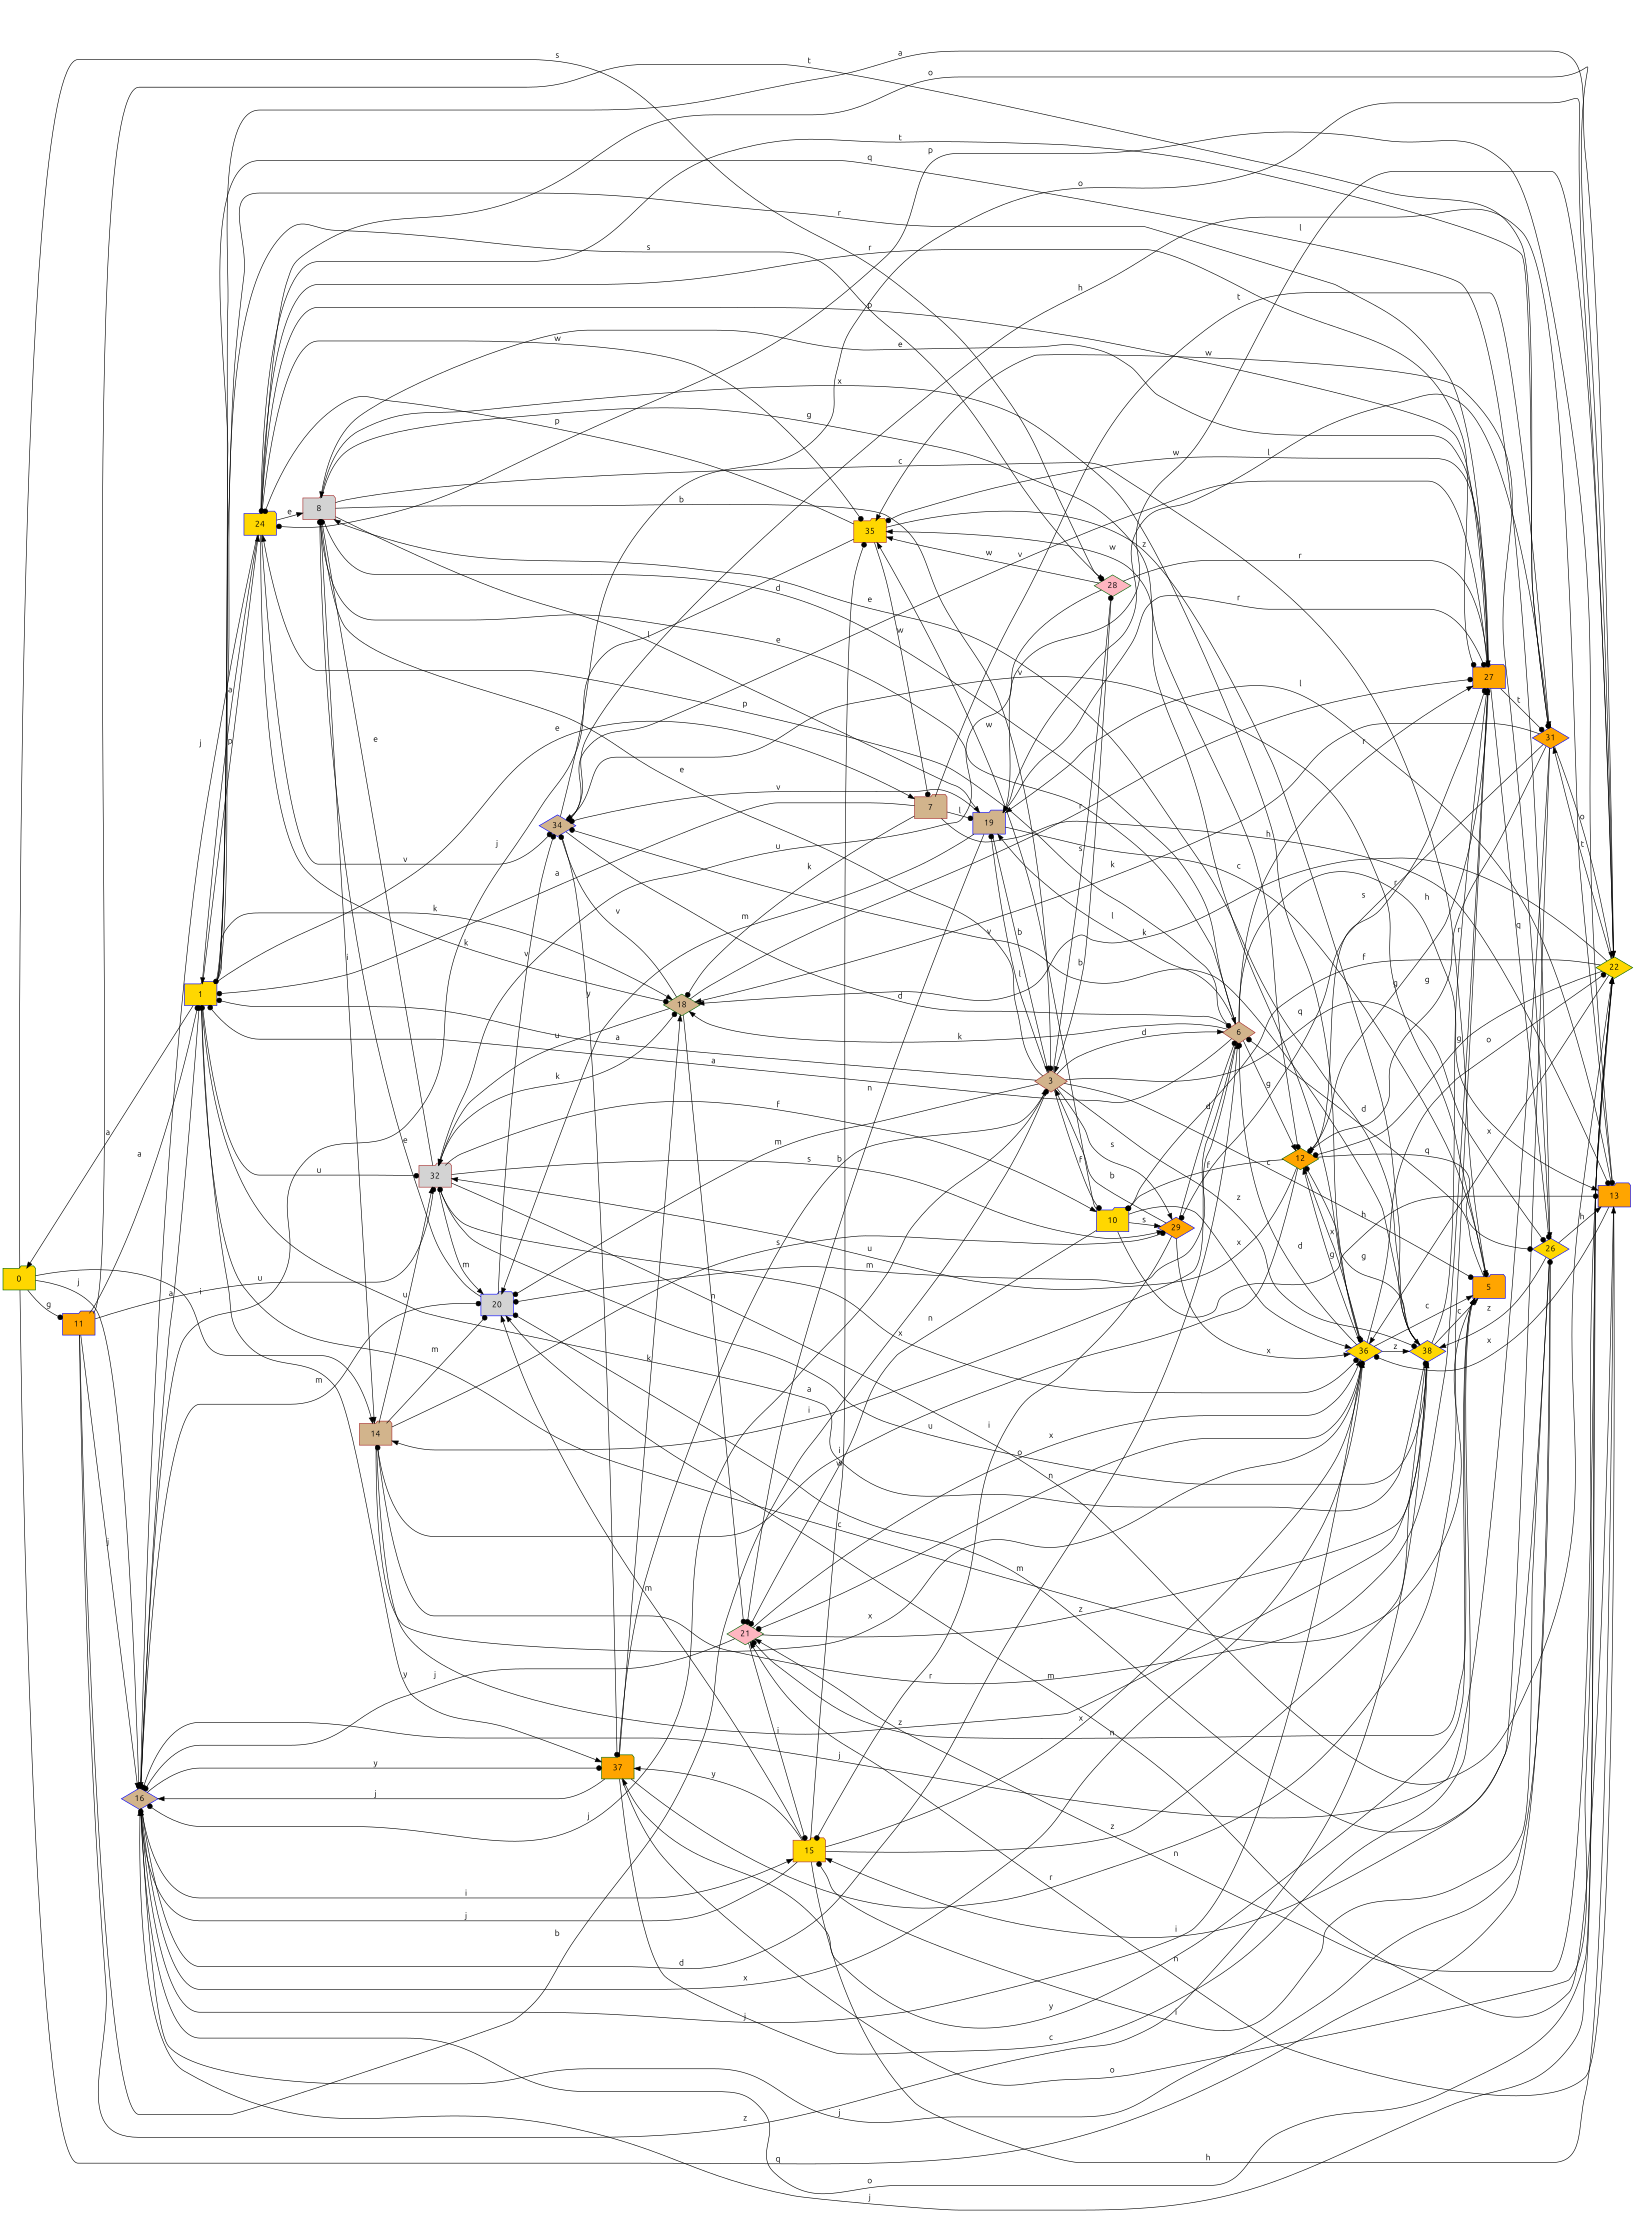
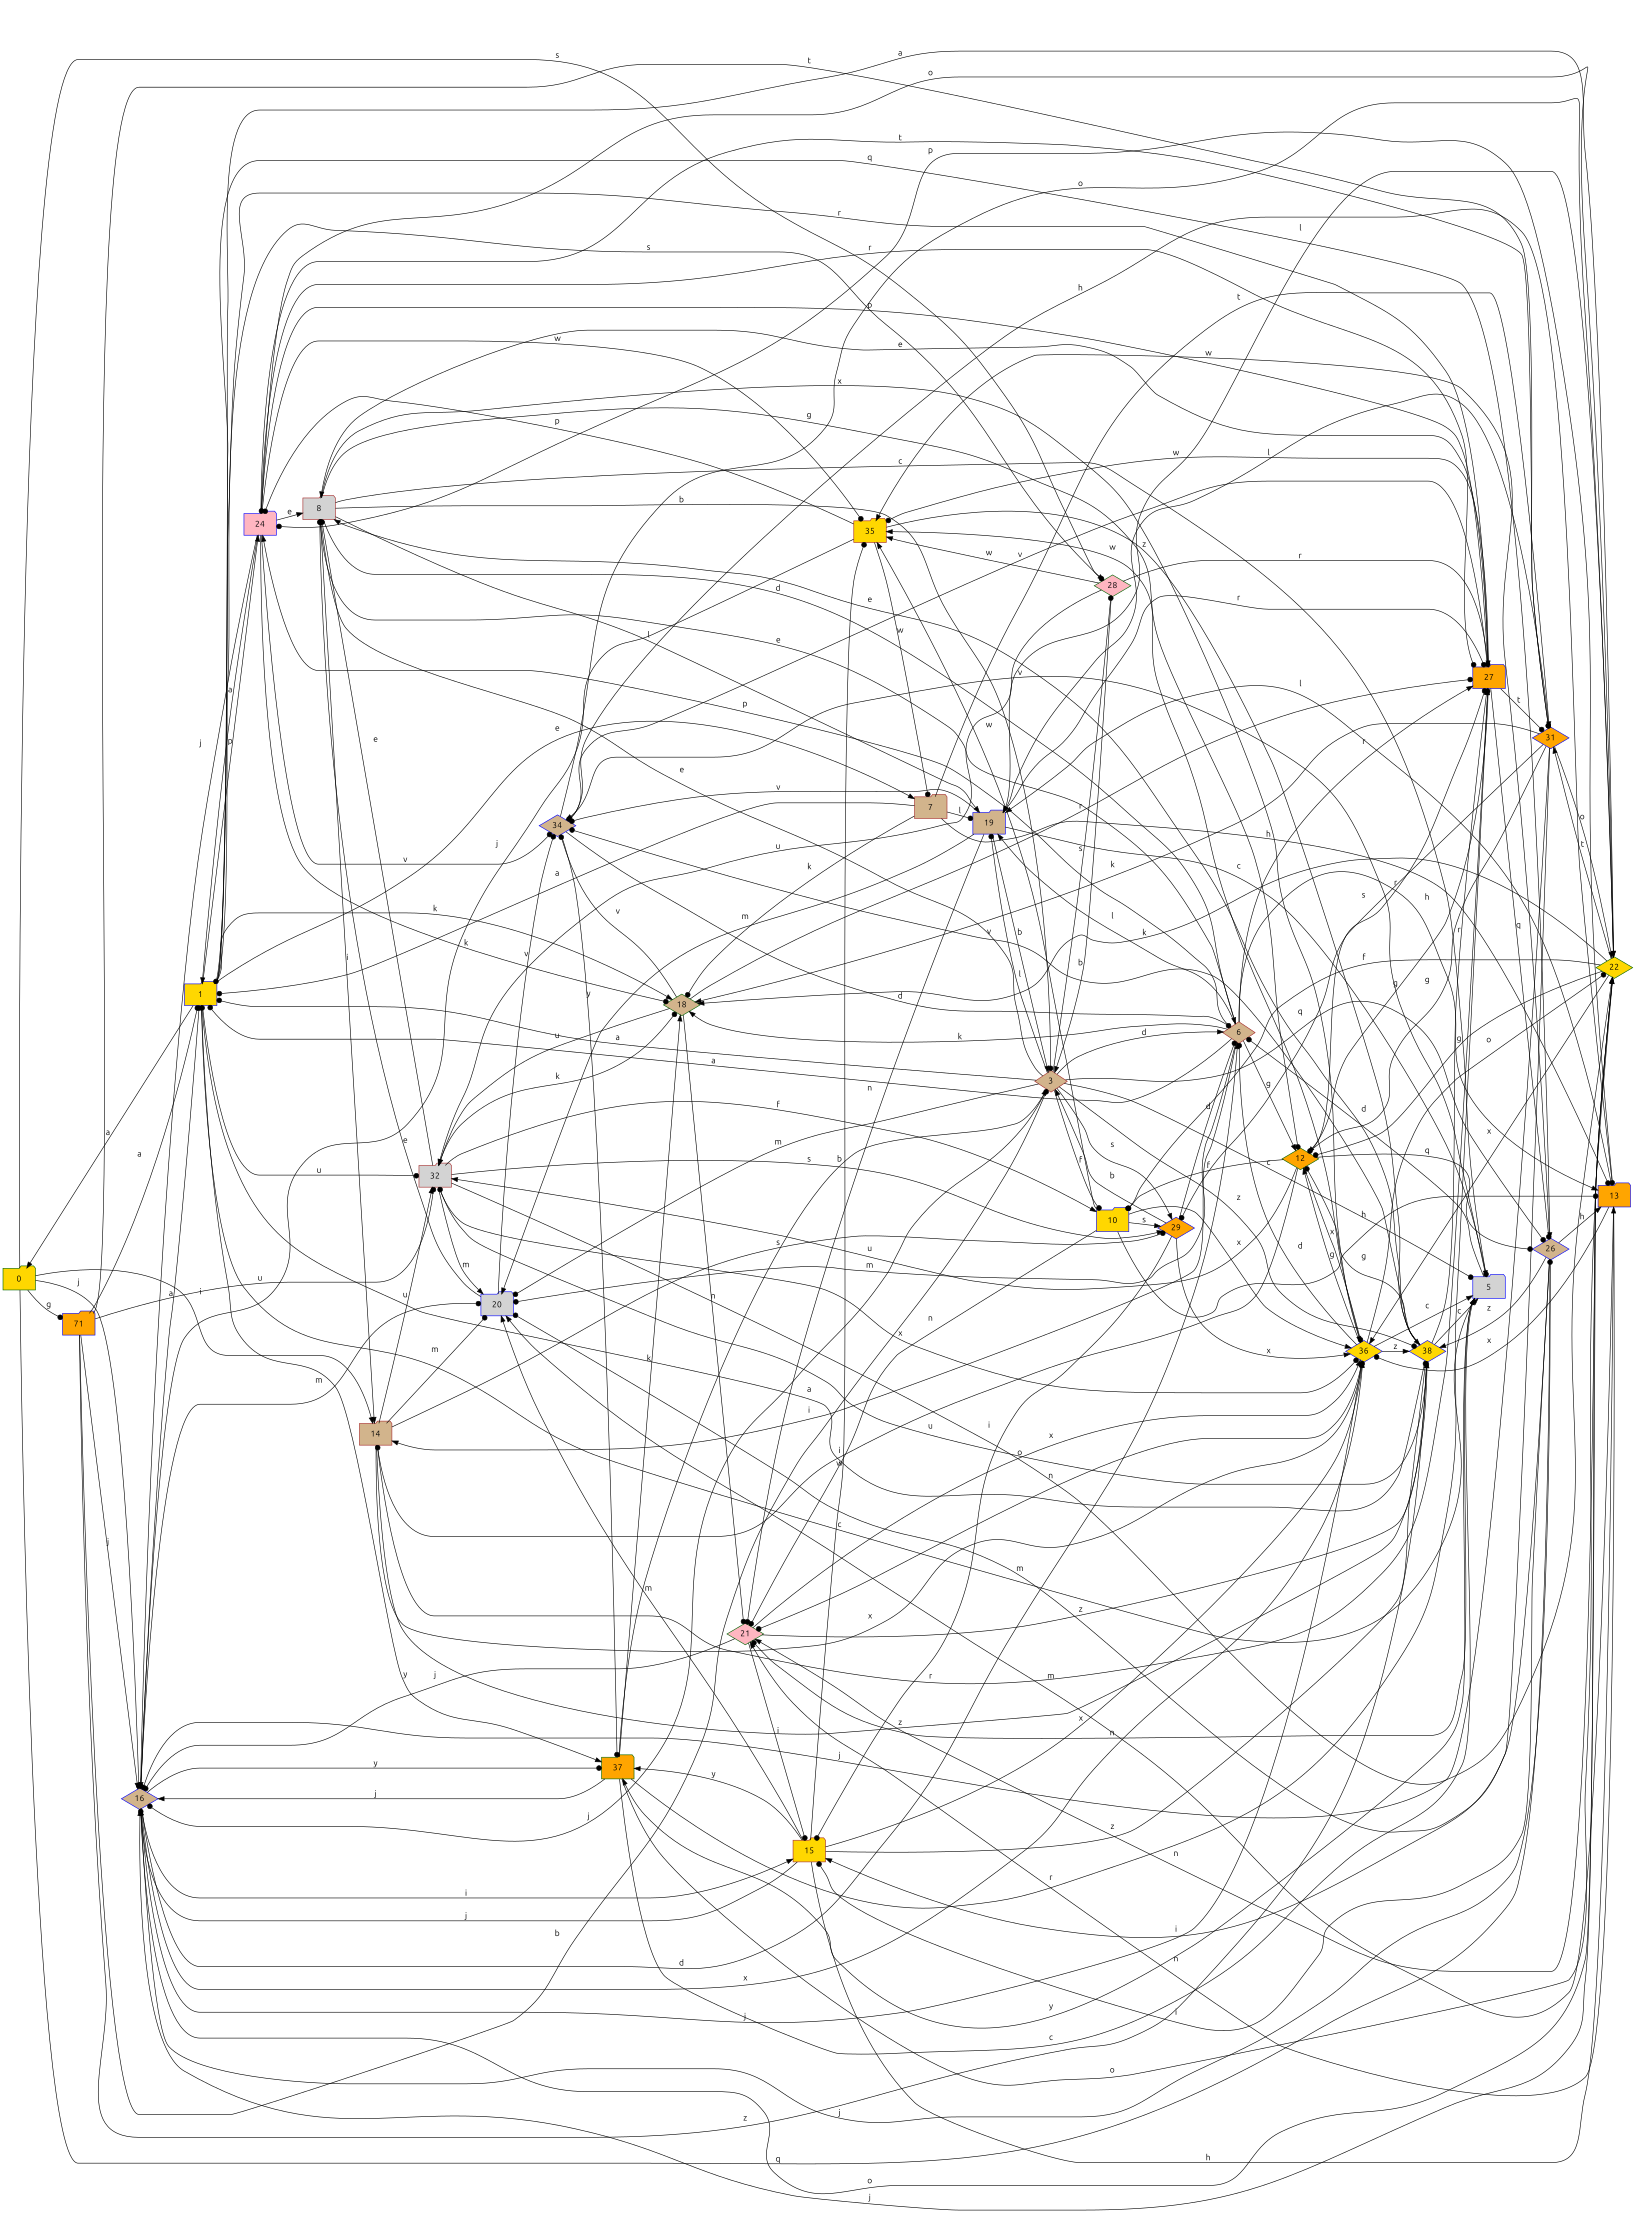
node "24": fillcolor gold -> lightpink
node "26": fillcolor gold -> tan
node "5": fillcolor orange -> lightgrey
node "11": label "11" -> "71"
